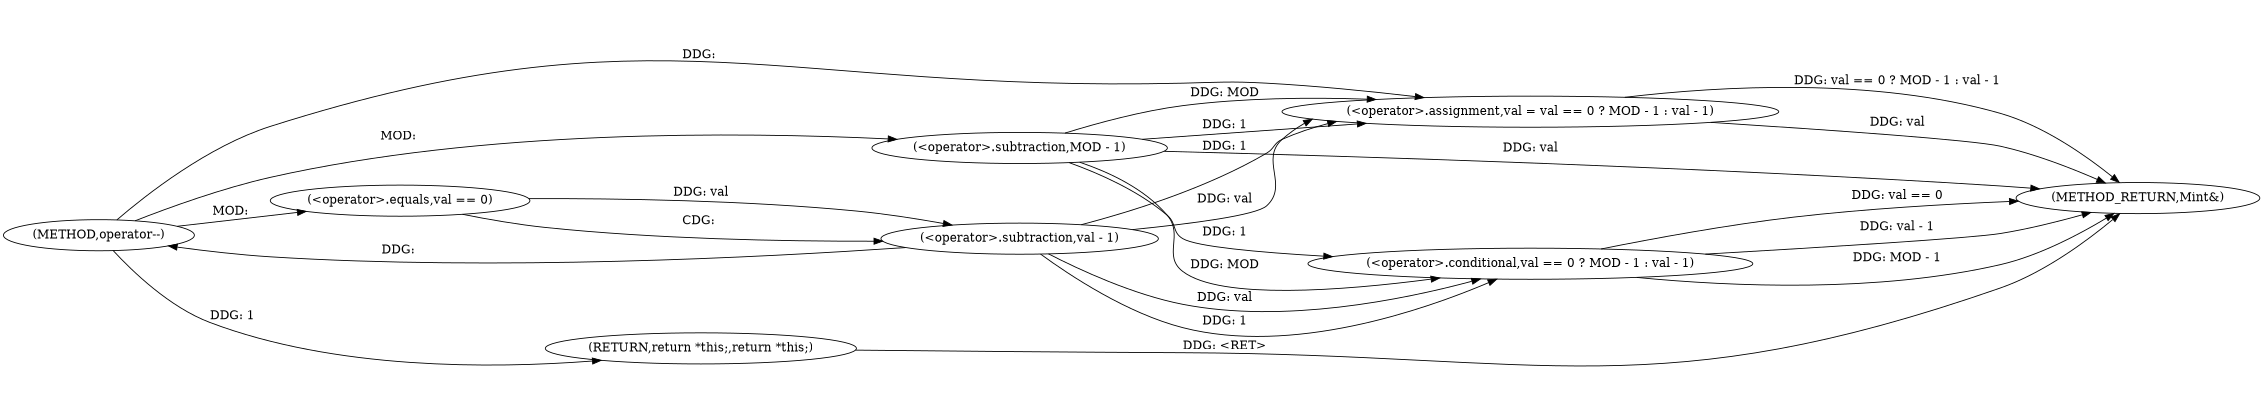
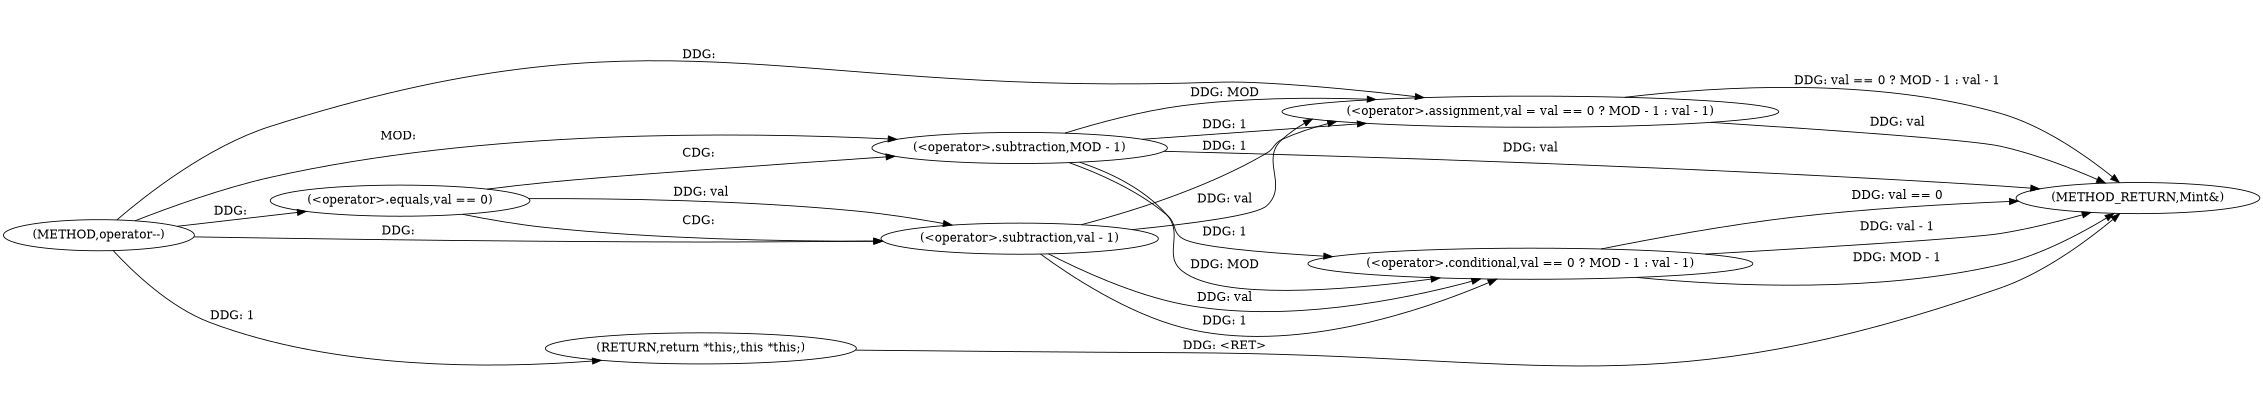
edge "(<operator>.equals,val == 0)" -> "(<operator>.subtraction,MOD - 1)": added, label "CDG:"
edge "(METHOD,operator--)" -> "(<operator>.equals,val == 0)": label "MOD: " -> "DDG: "
edge "(<operator>.subtraction,val - 1)" -> "(METHOD,operator--)": reversed
node "(RETURN,return *this;,return *this;)": label "(RETURN,return *this;,return *this;)" -> "(RETURN,return *this;,this *this;)"
